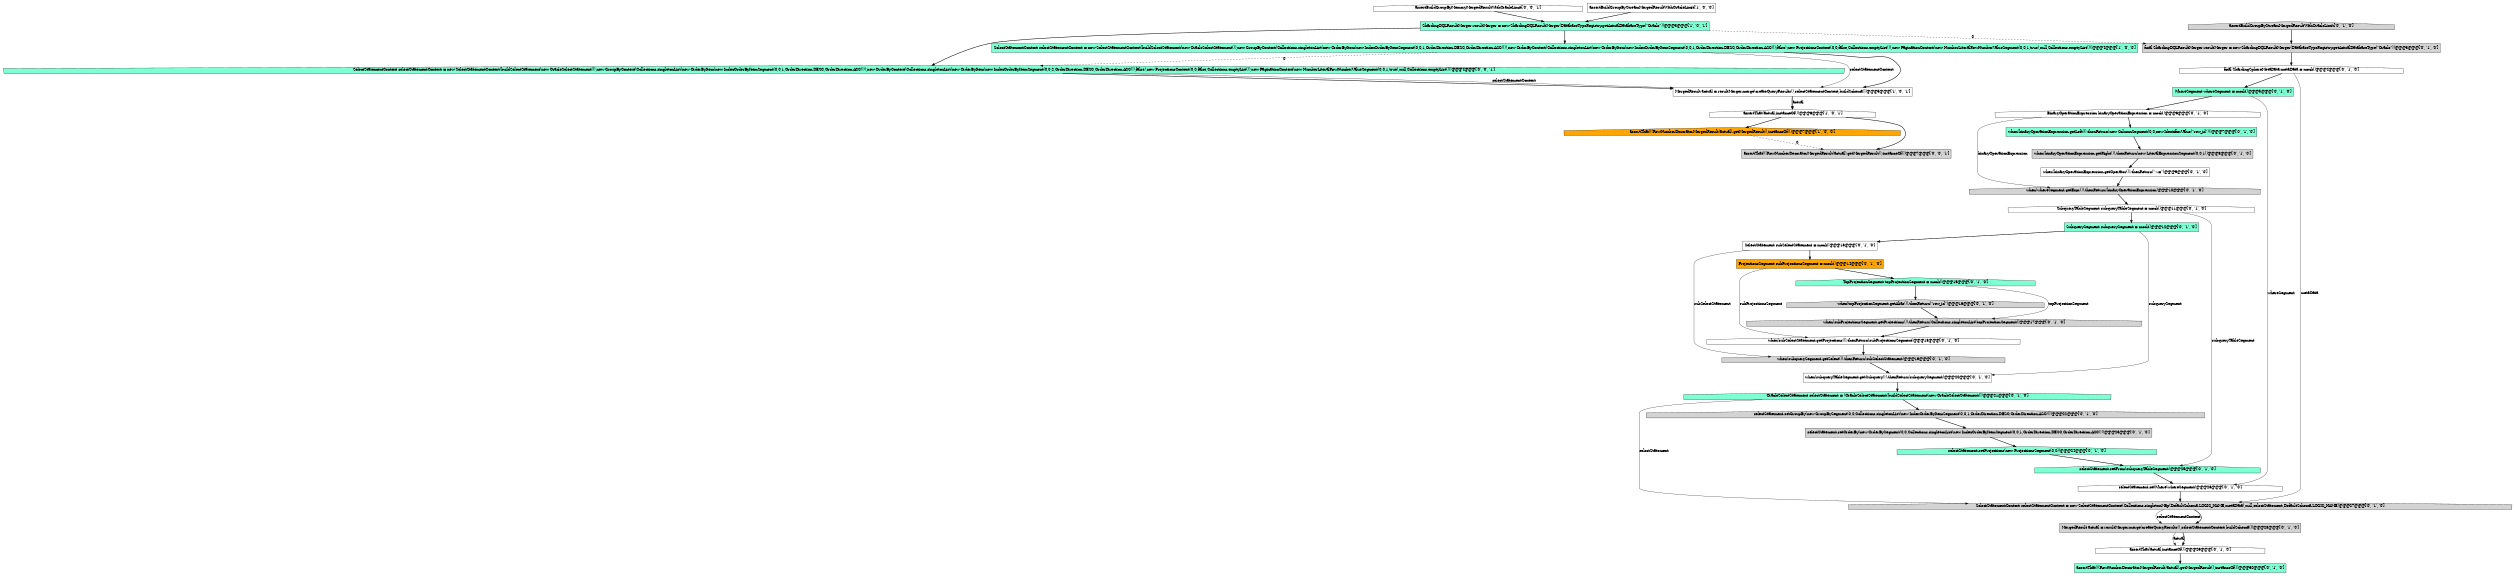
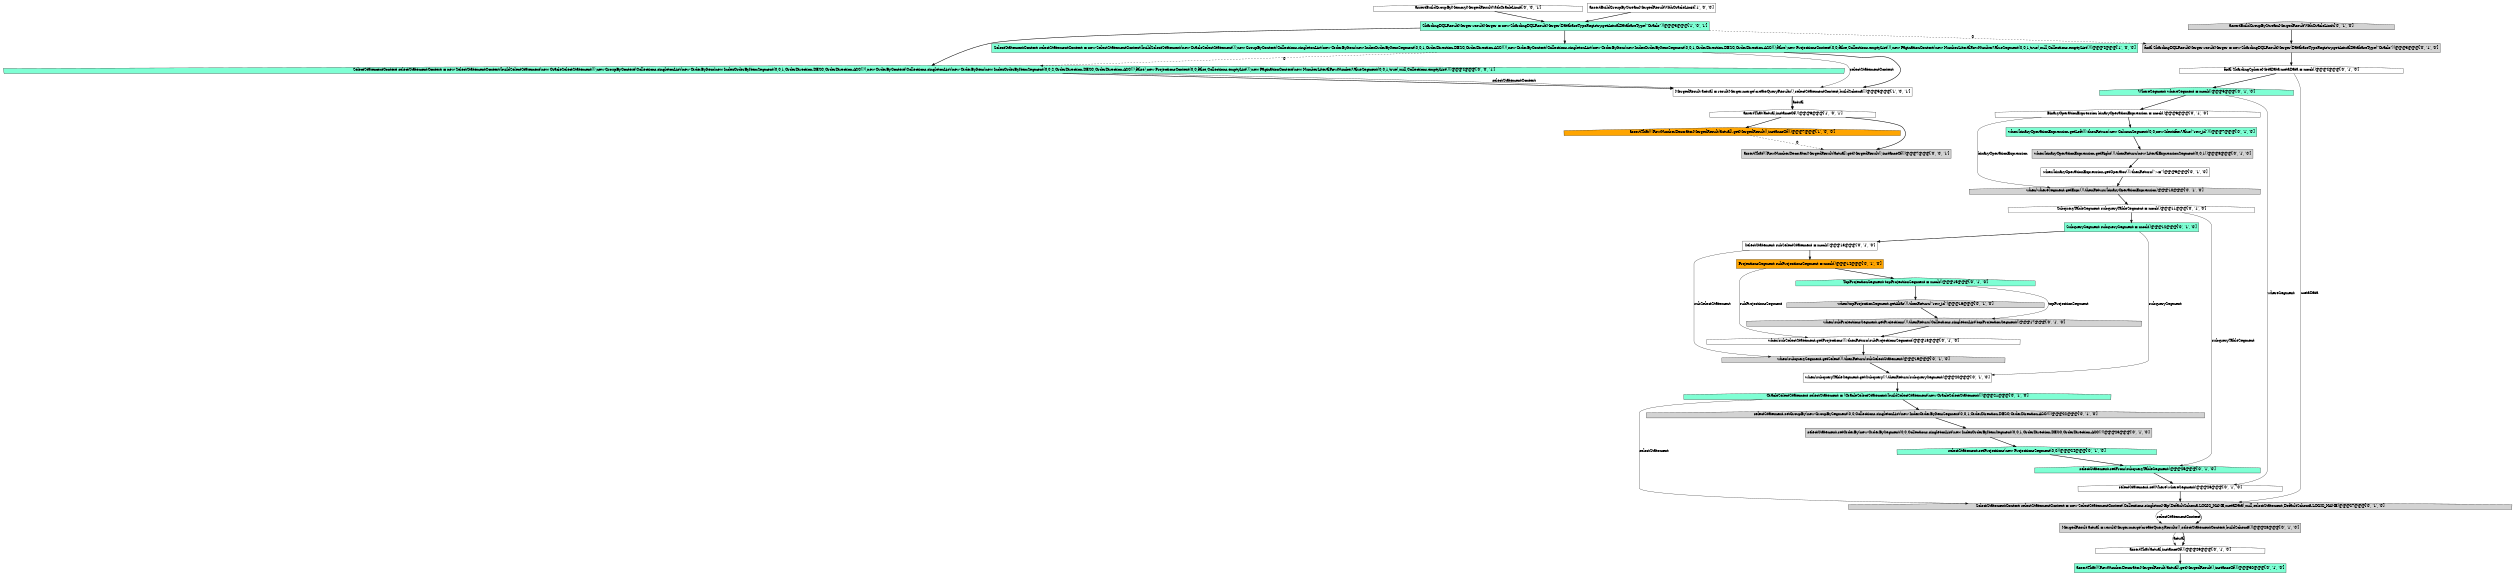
node "WhereSegment whereSegment = mock()@@@5@@@['0', '1', '0']": shape box -> house
